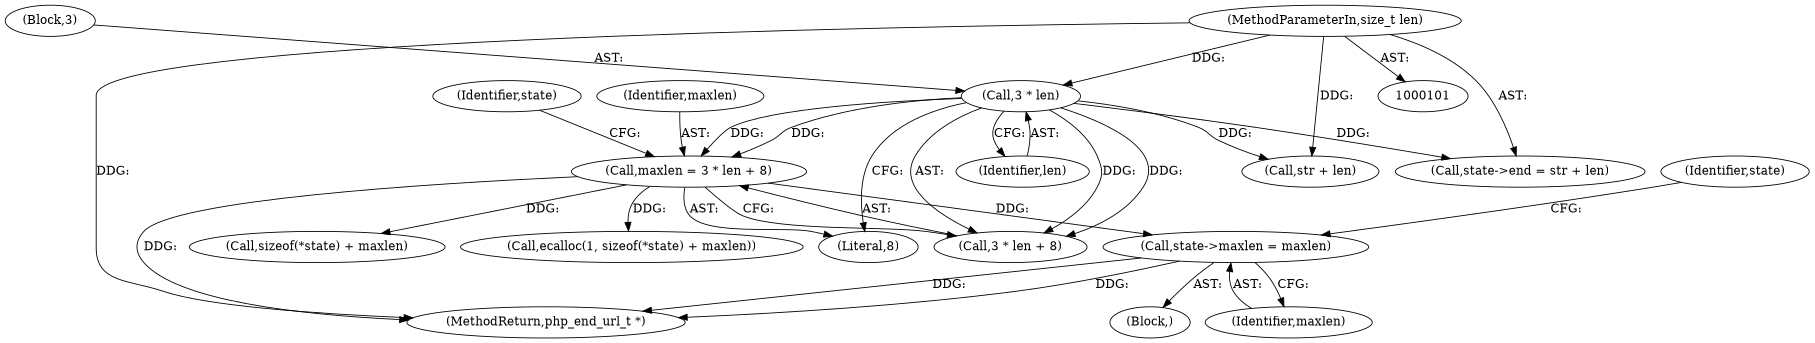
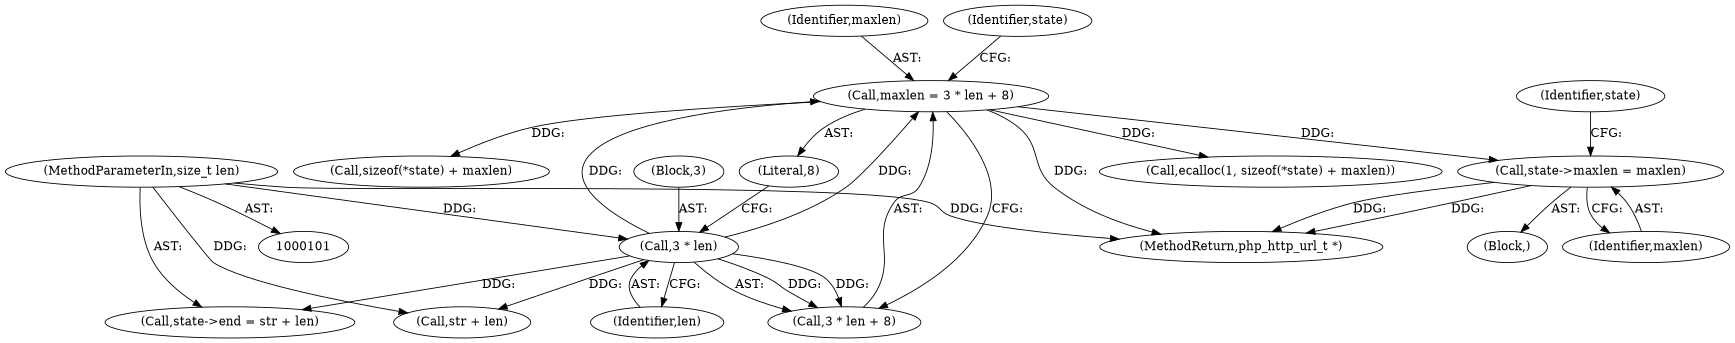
edge "(Call,3 * len)" -> "(Literal,8)": reversed
node "(MethodReturn,php_end_url_t *)": label "(MethodReturn,php_end_url_t *)" -> "(MethodReturn,php_http_url_t *)"
